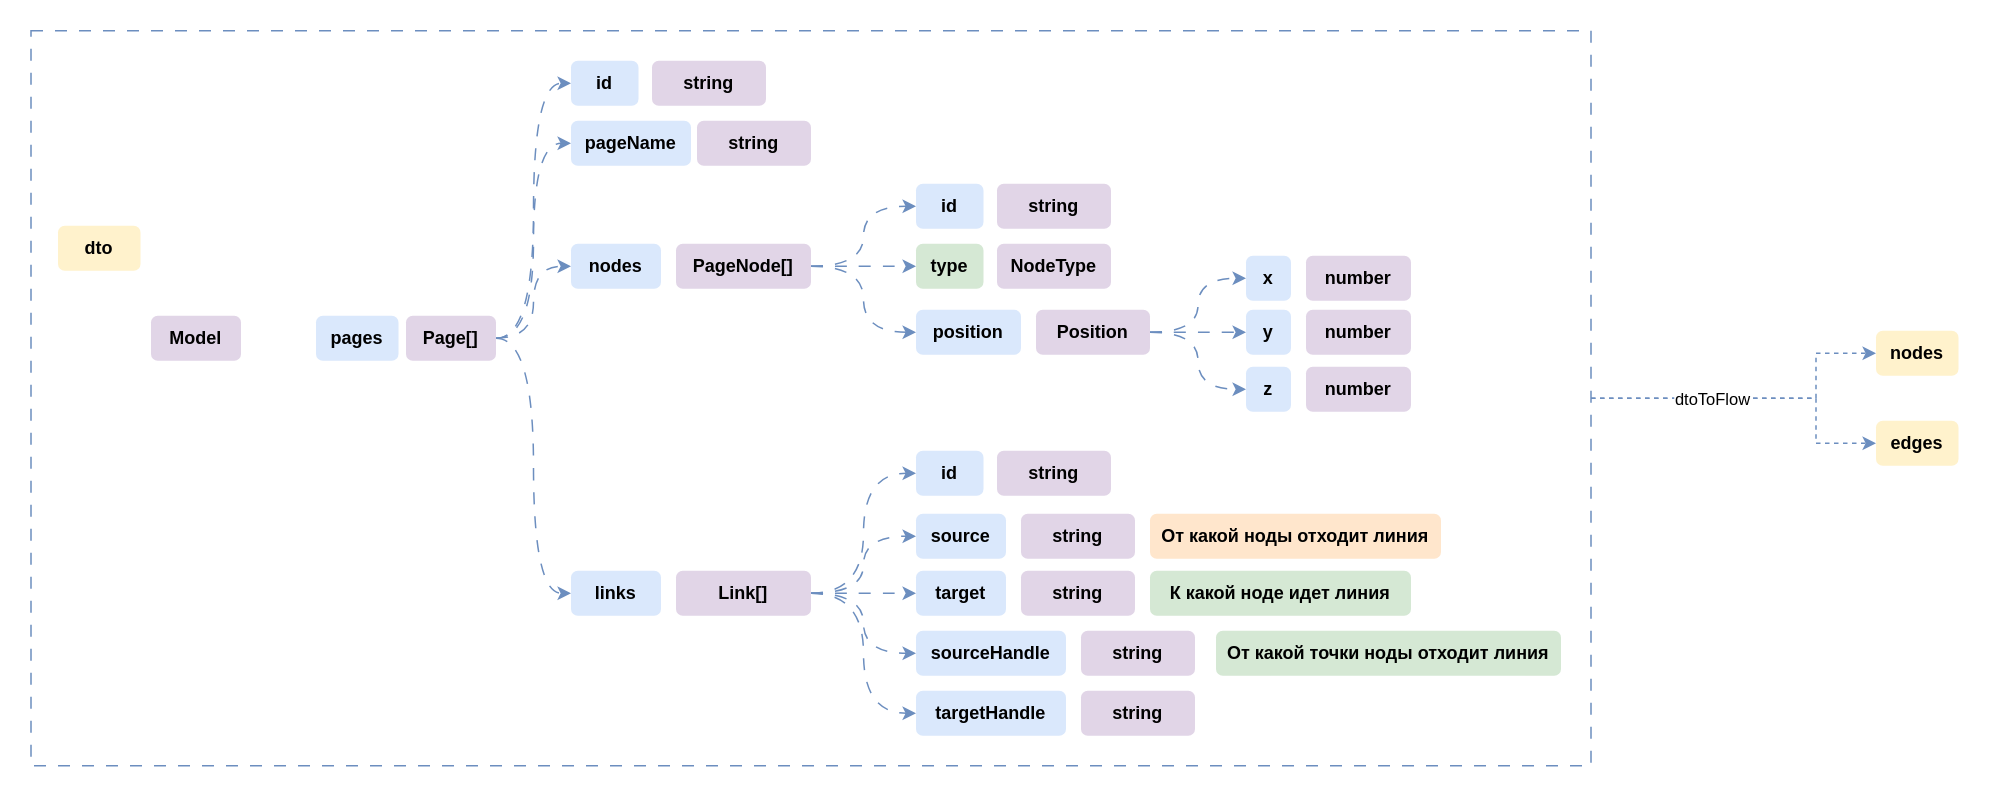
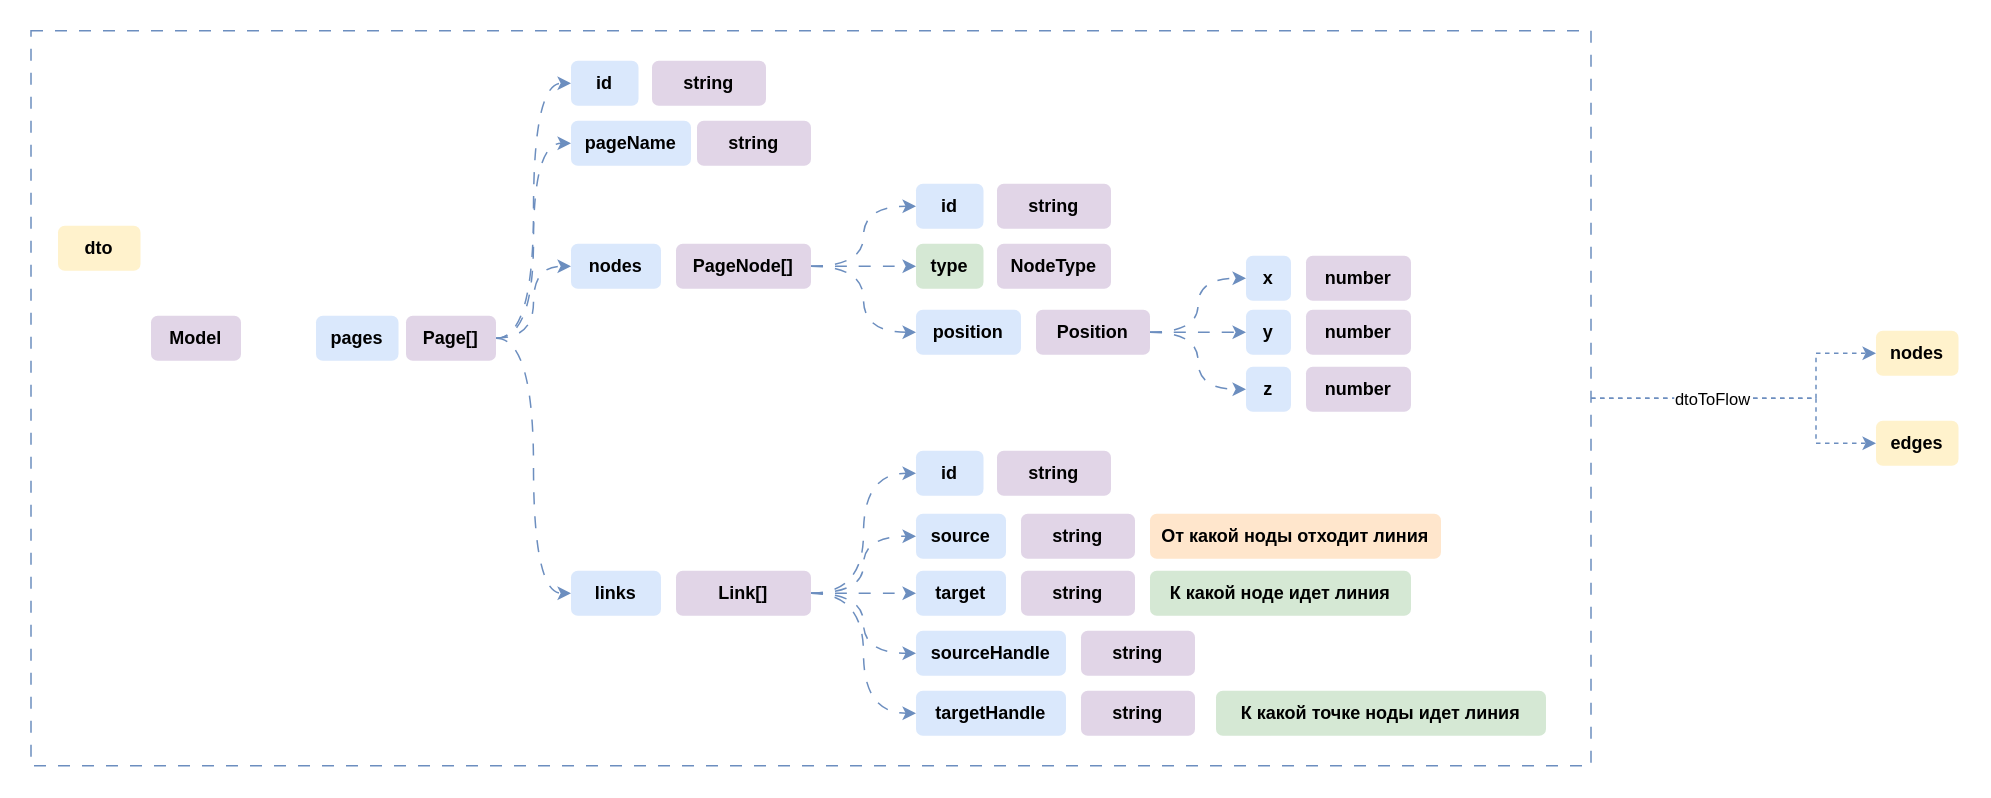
node "От какой точки ноды отходит линия": removed
node "К какой точке ноды идет линия": added
